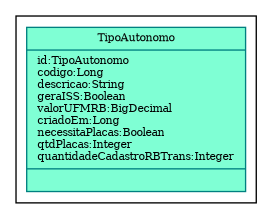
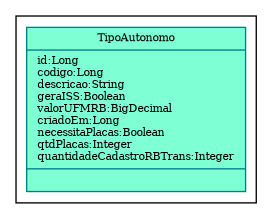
node "TipoAutonomo": text "id:TipoAutonomo" -> "id:Long"
